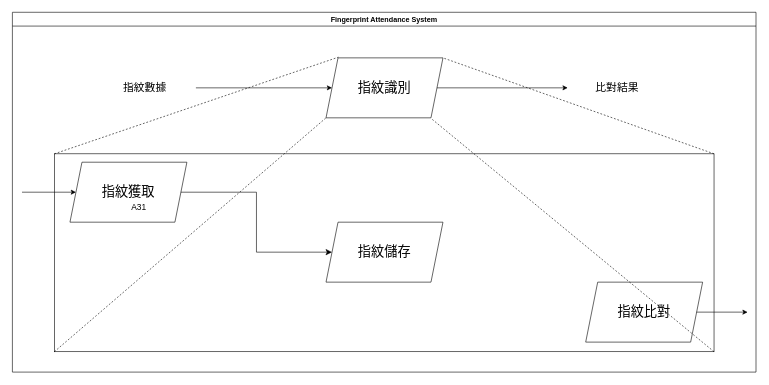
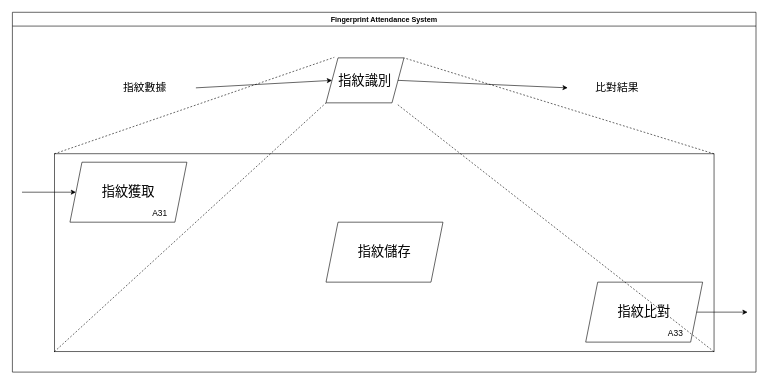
node "指紋識別": size 117x60 -> 78x45
node "A31": moved (139, 207) -> (160, 213)
edge "指紋獲取" -> "指紋儲存": removed
node "A33": added
